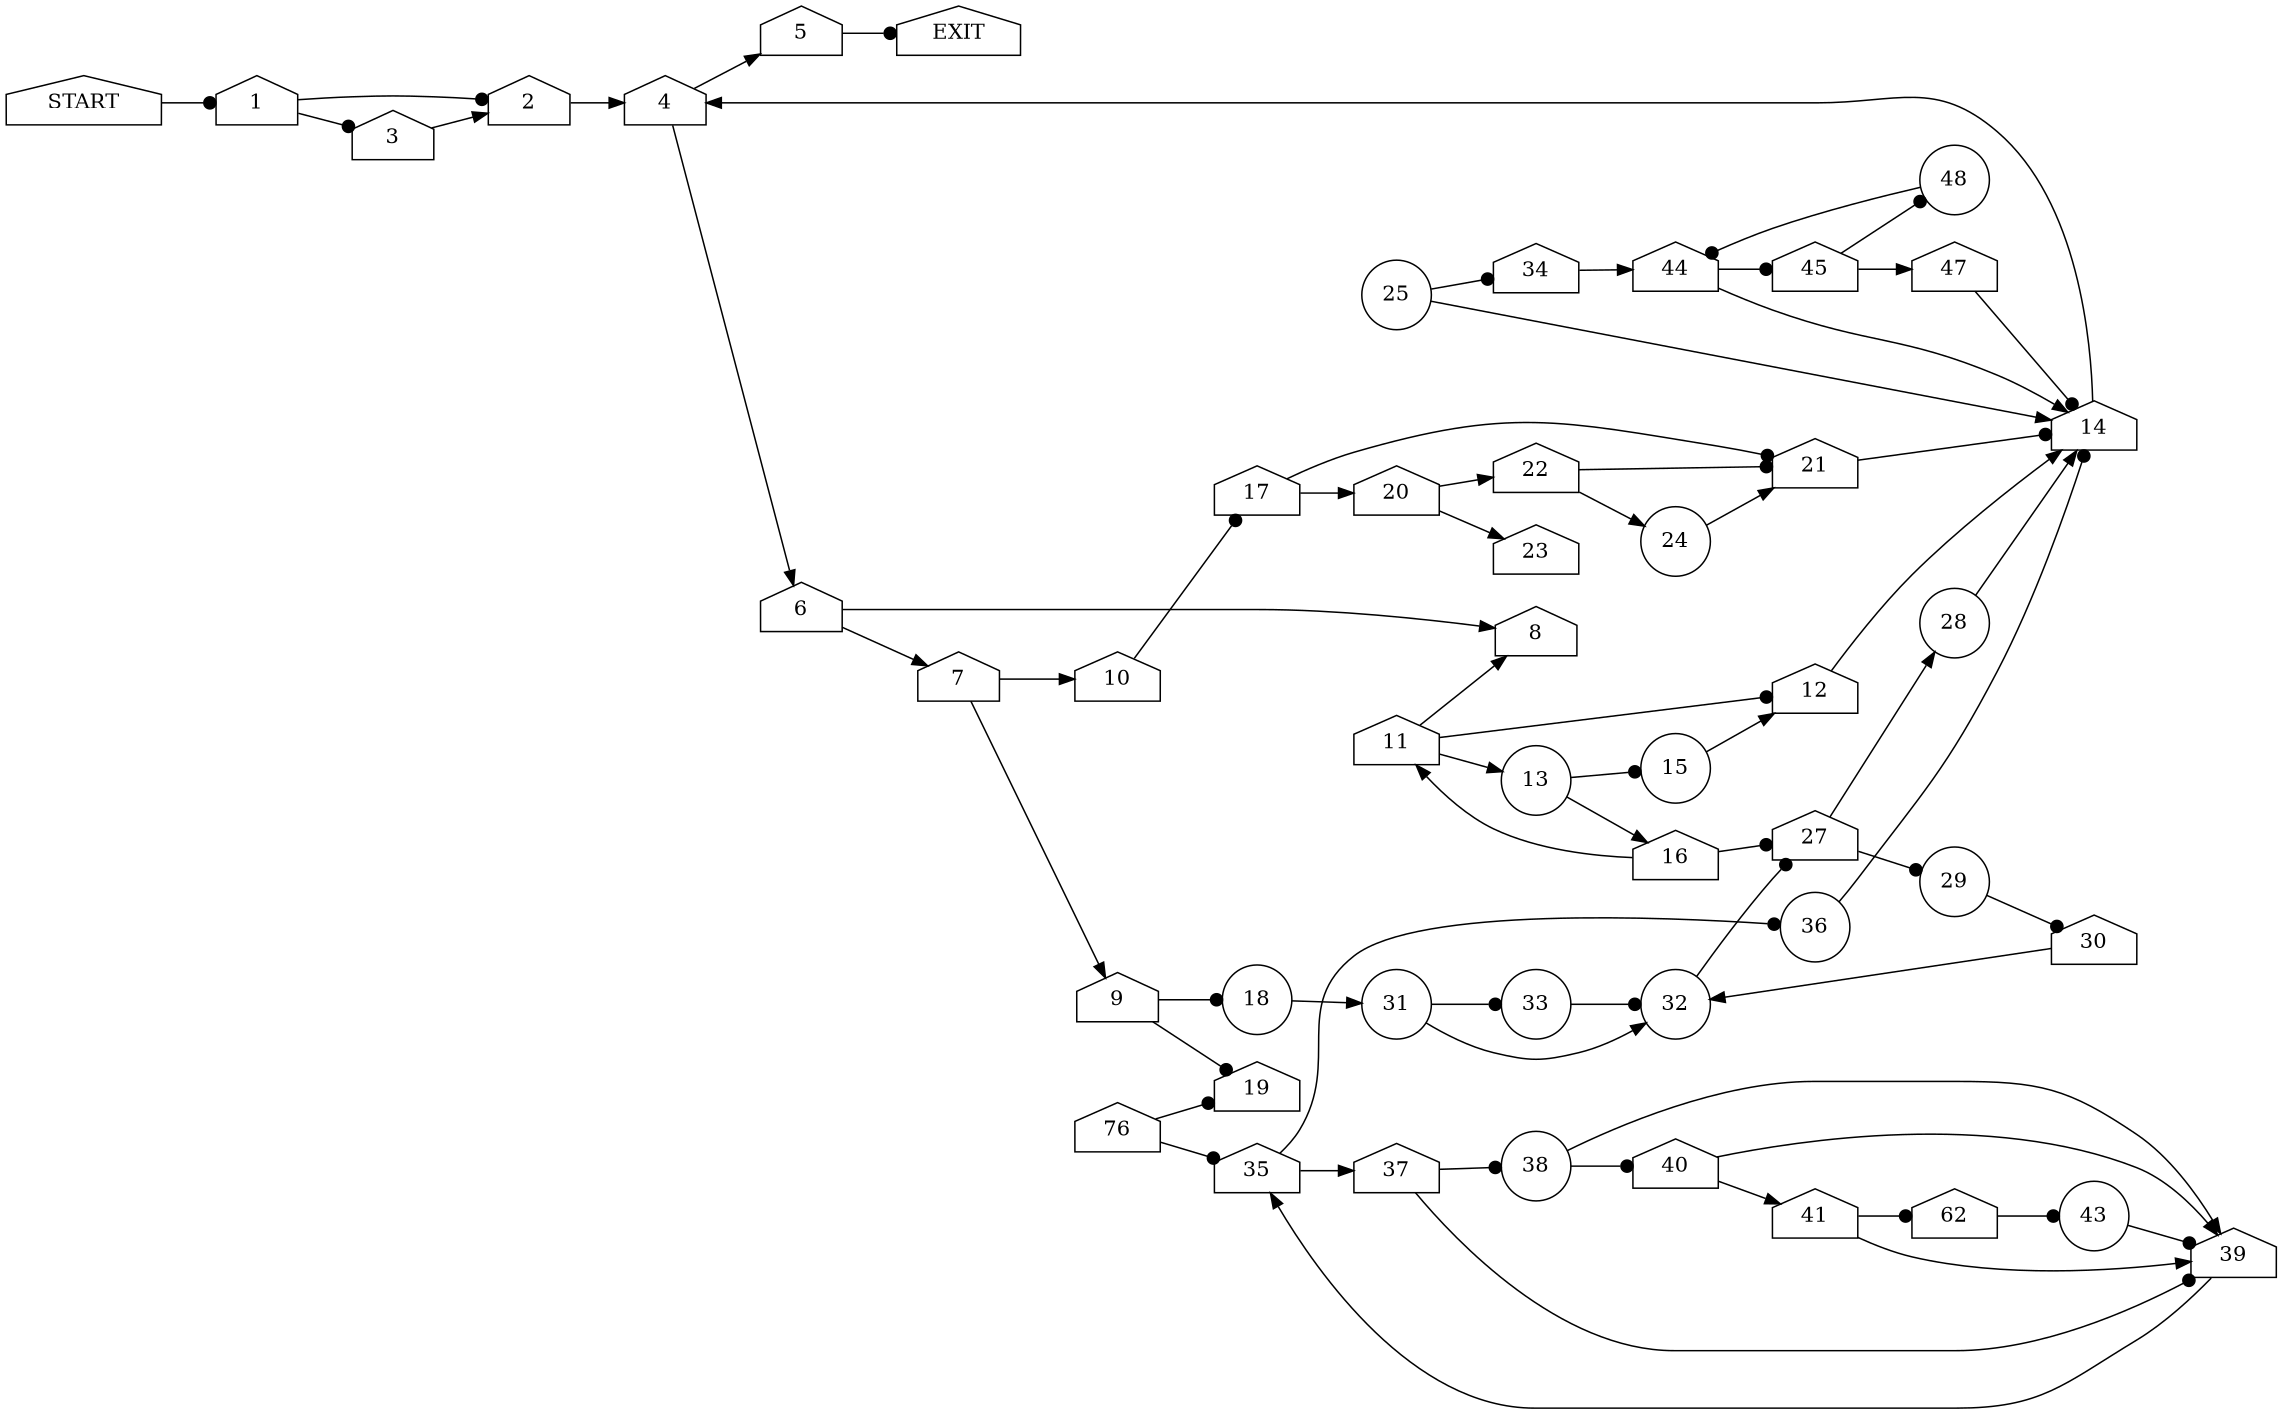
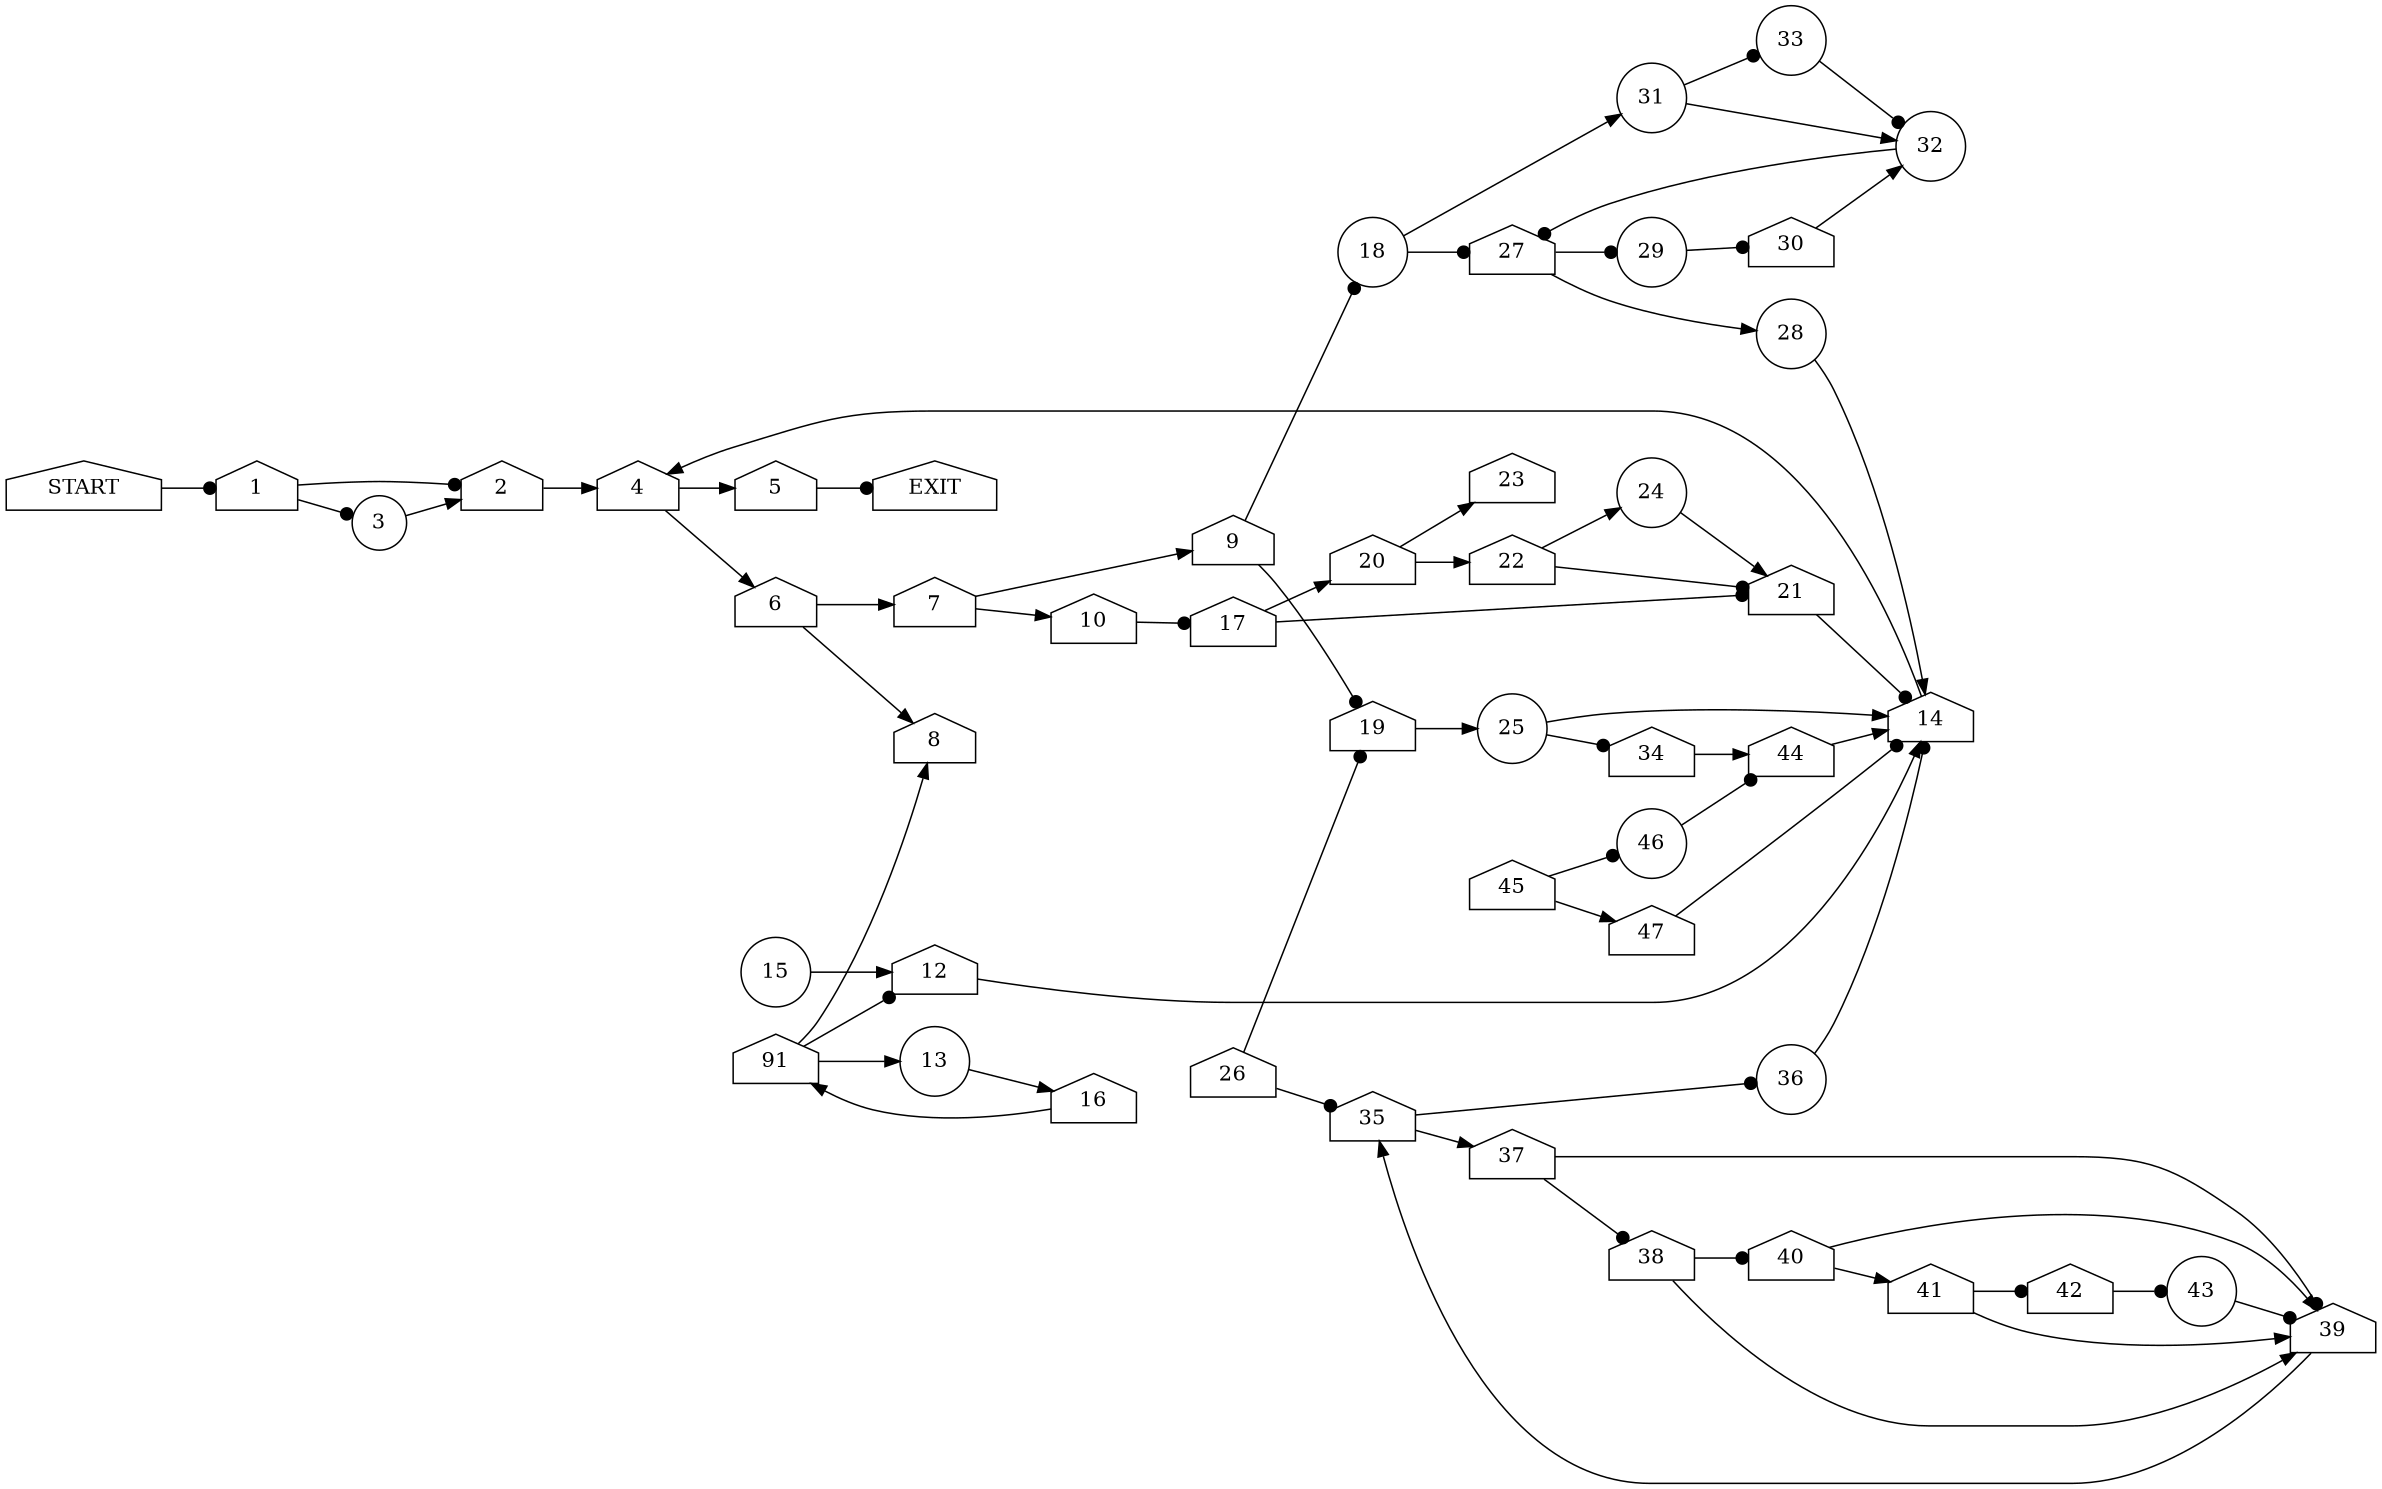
node "3": shape house -> circle
node "48": label "48" -> "46"
edge "44" -> "45": removed
edge "19" -> "25": added
node "11": label "11" -> "91"
edge "13" -> "15": removed
edge "16" -> "27": now "18" -> "27"
node "76": label "76" -> "26"
node "38": shape circle -> house
node "62": label "62" -> "42"
